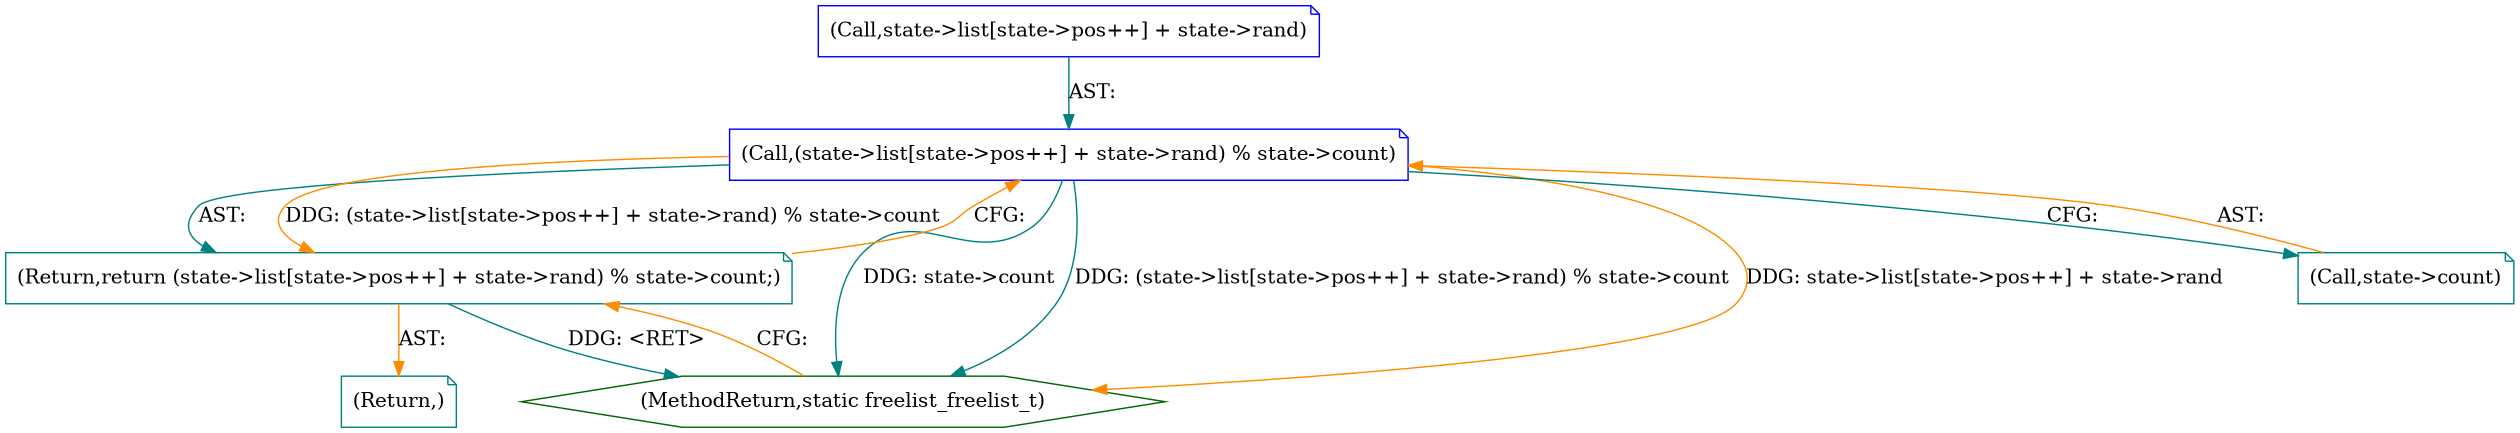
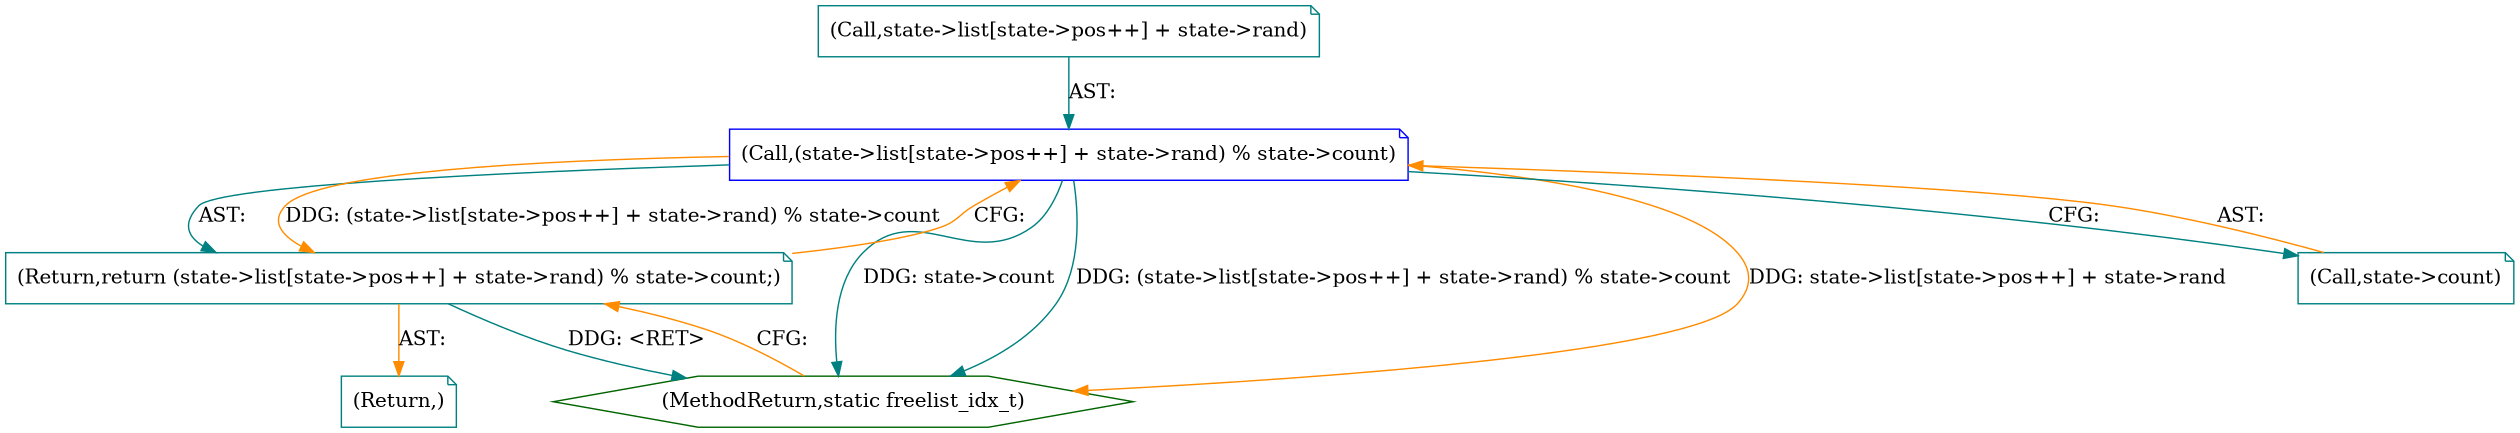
node "(Call,state->list[state->pos++] + state->rand)": color blue -> teal
node "(MethodReturn,static freelist_freelist_t)": label "(MethodReturn,static freelist_freelist_t)" -> "(MethodReturn,static freelist_idx_t)"
